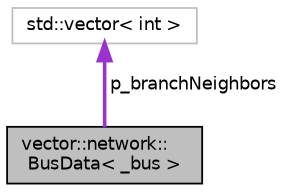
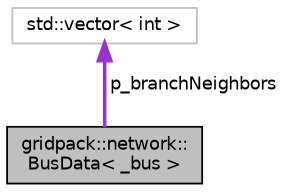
node "vector::network:: BusData< _bus >": label "vector::network:: BusData< _bus >" -> "gridpack::network:: BusData< _bus >"
